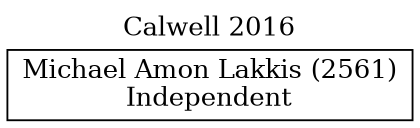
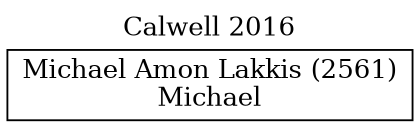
node "Michael Amon Lakkis (2561) Independent": label "Michael Amon Lakkis (2561) Independent" -> "Michael Amon Lakkis (2561) Michael"
